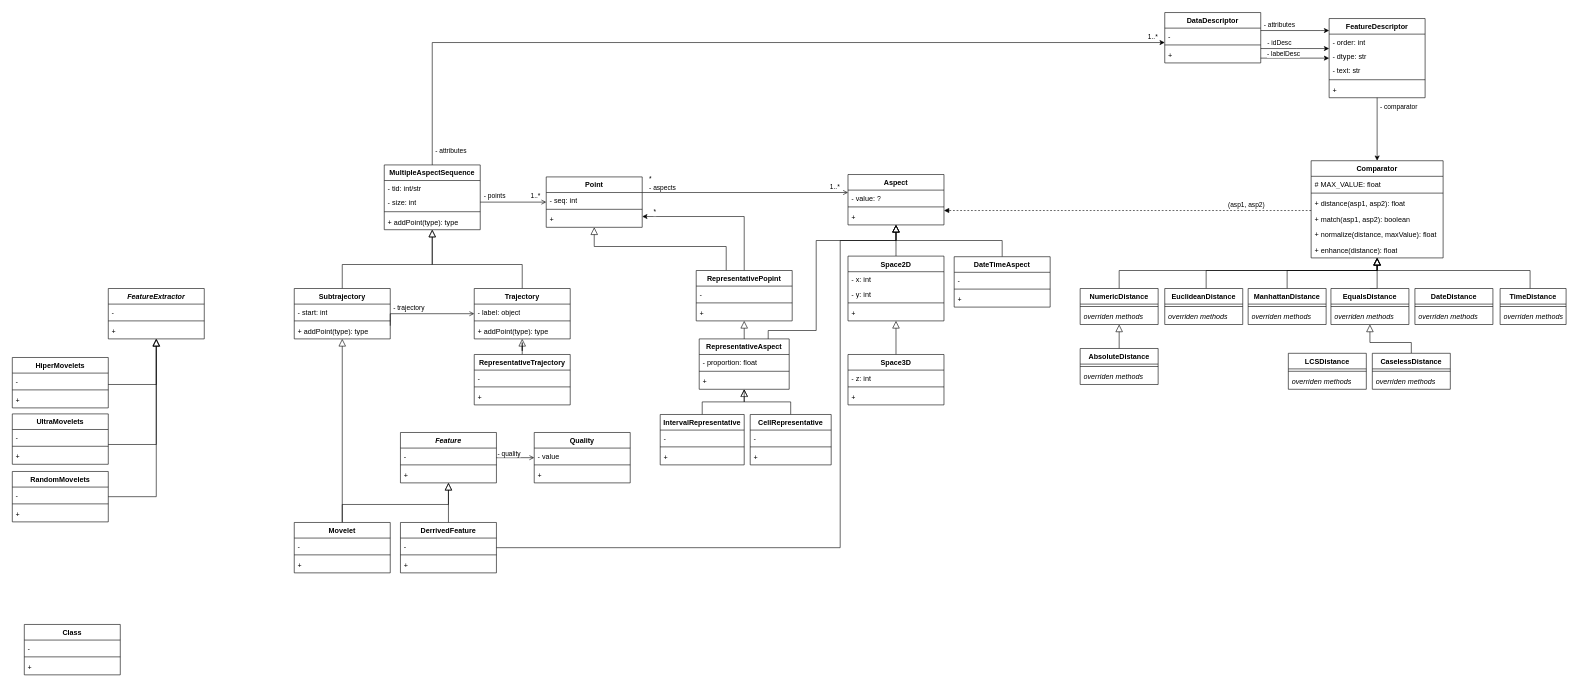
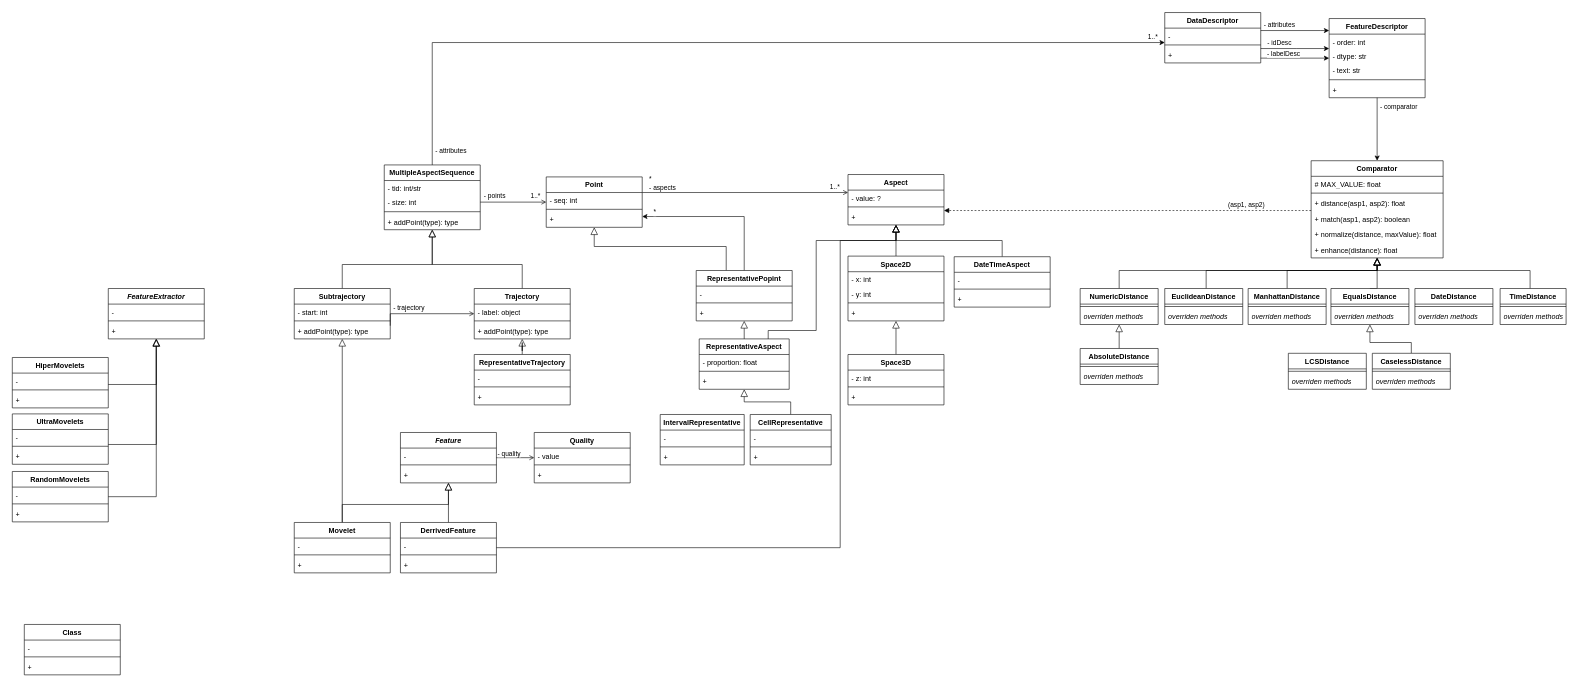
edge "CellRepresentative" -> "RepresentativeAspect": arrowhead open -> block
edge "IntervalRepresentative" -> "RepresentativeAspect": removed
